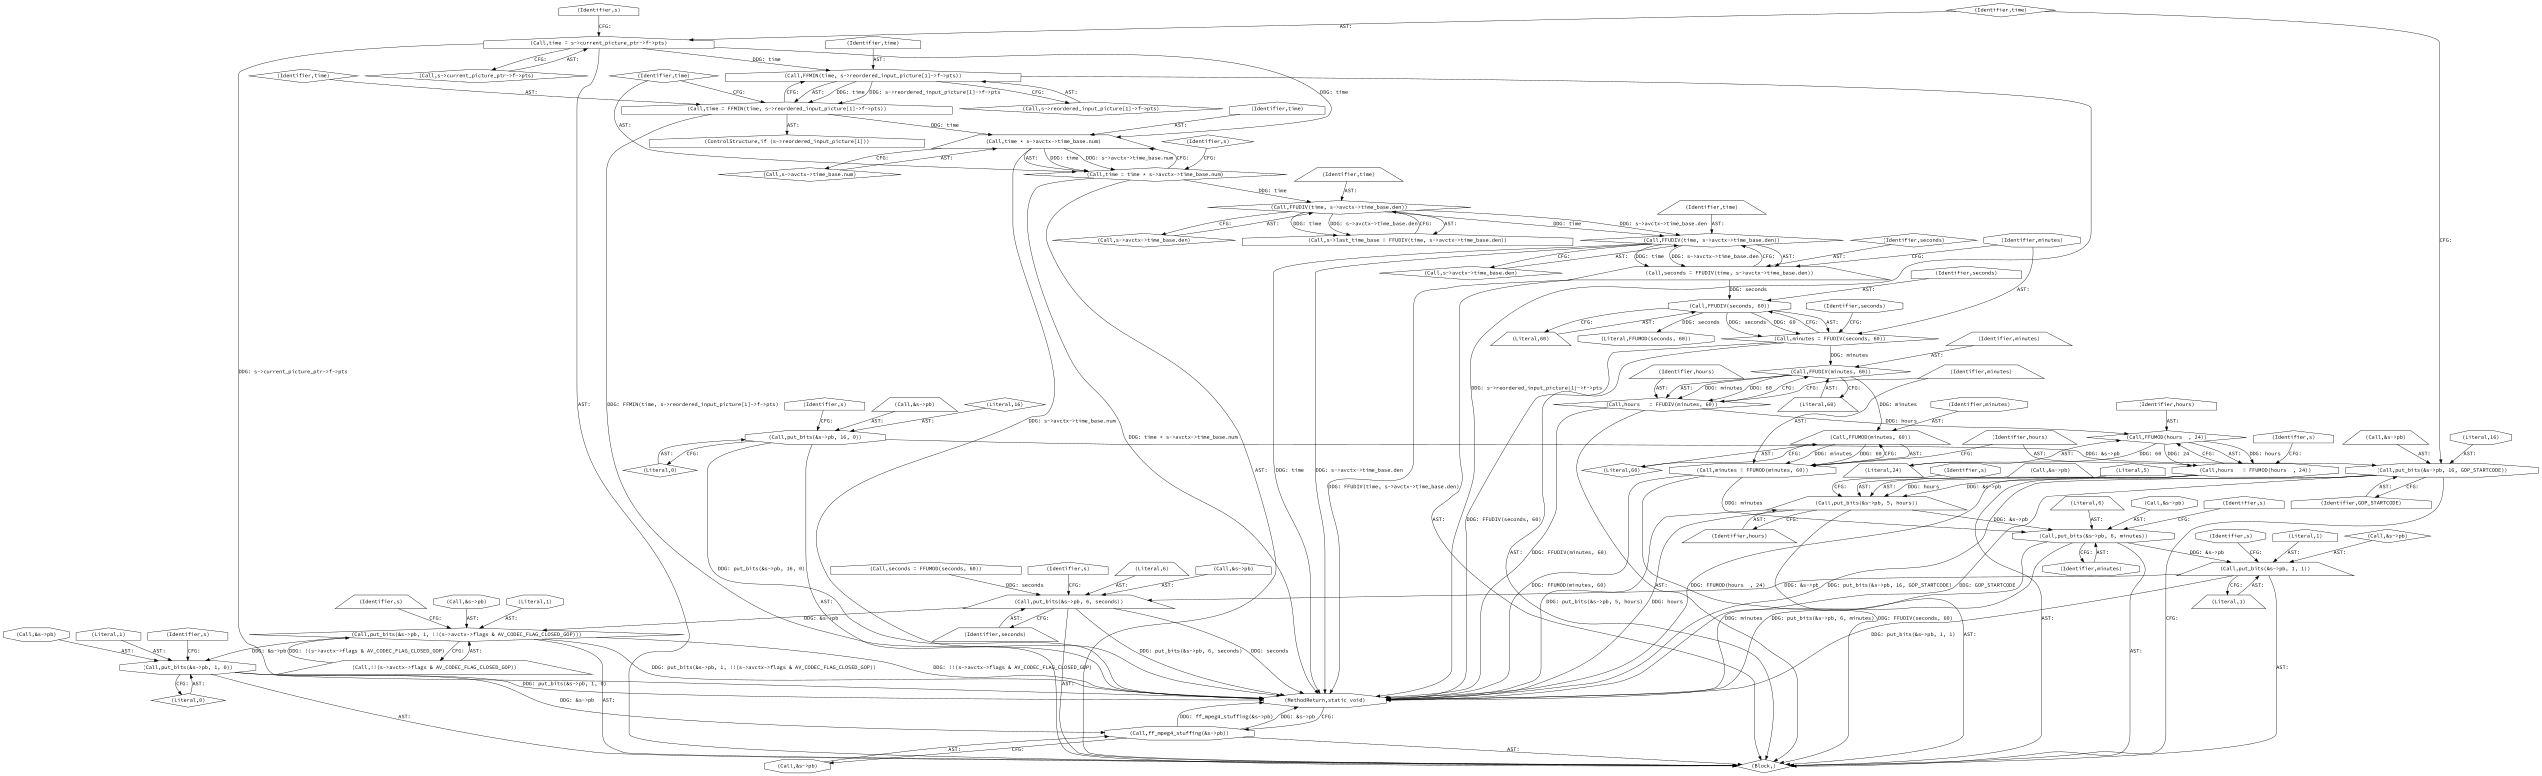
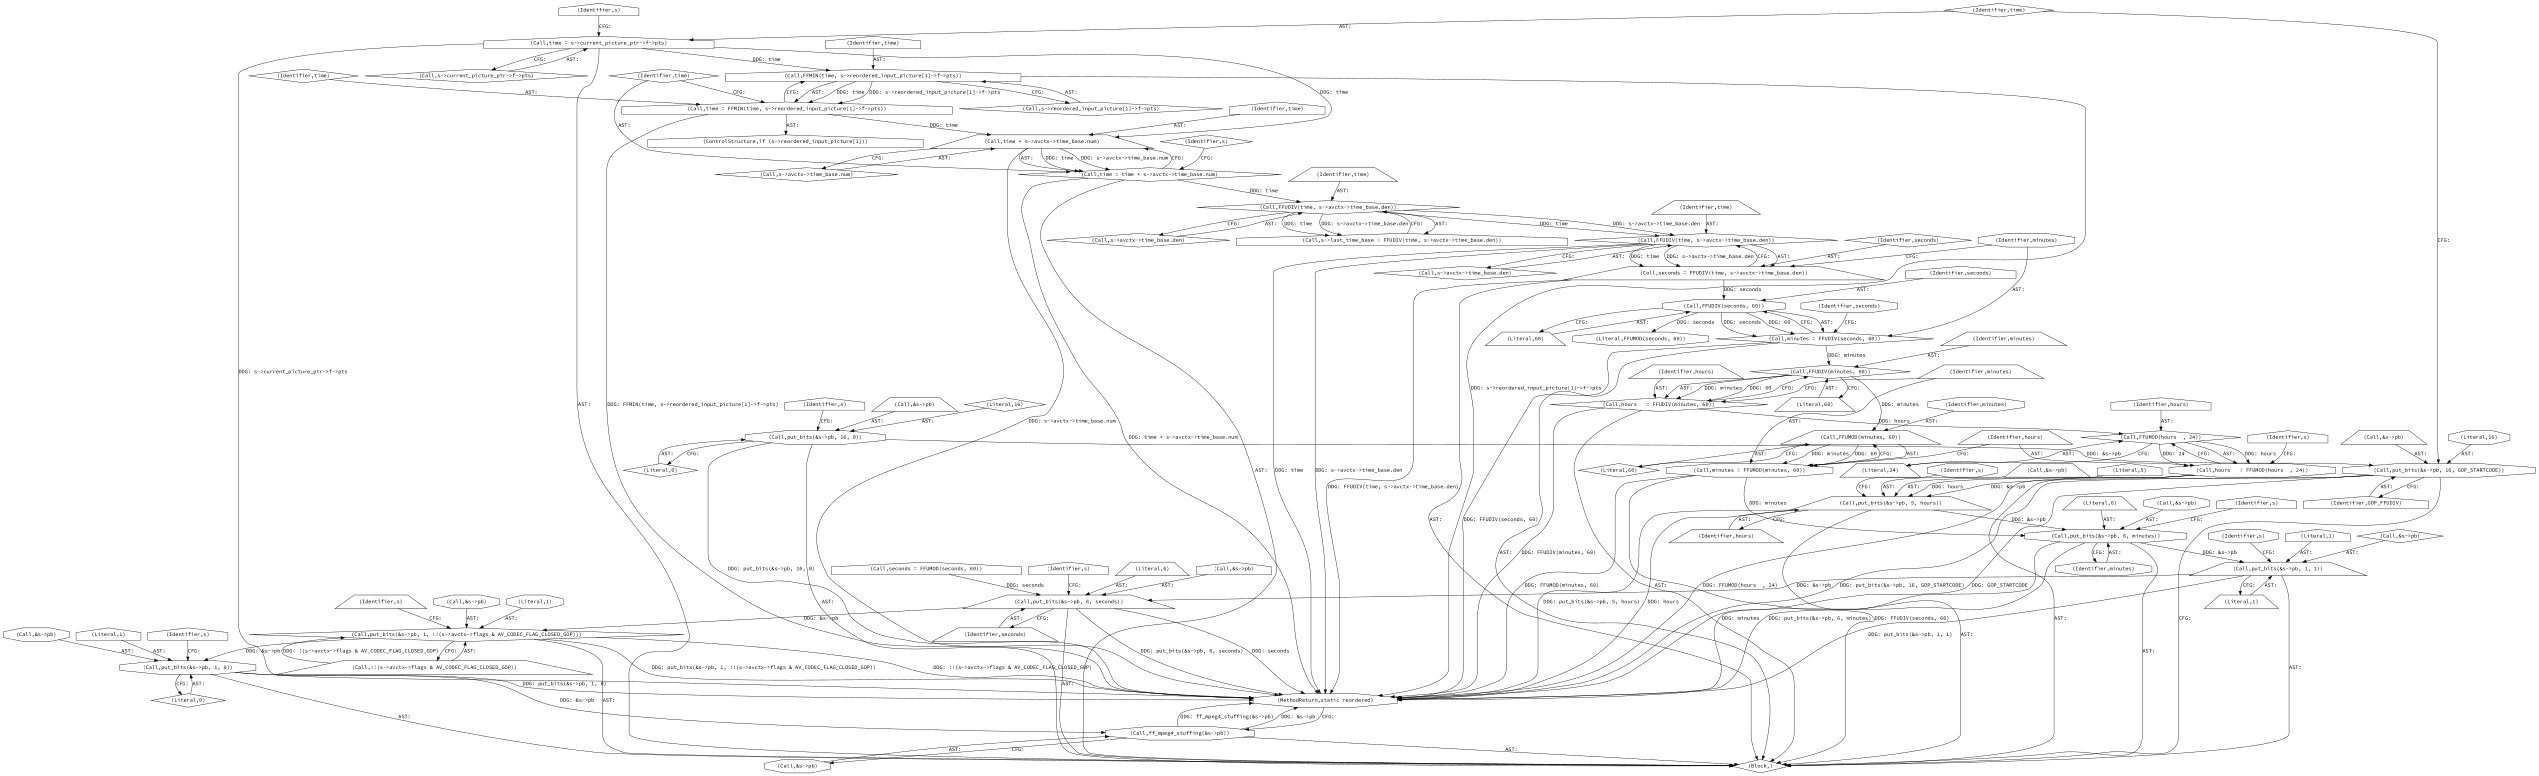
edge "(Call,FFUMOD(hours  , 24))" -> "(Literal,24)": label "DDG: 60" -> "CFG: "
node "(Identifier,GOP_STARTCODE)": label "(Identifier,GOP_STARTCODE)" -> "(Identifier,GOP_FFUDIV)"
node "(MethodReturn,static void)": label "(MethodReturn,static void)" -> "(MethodReturn,static reordered)"
